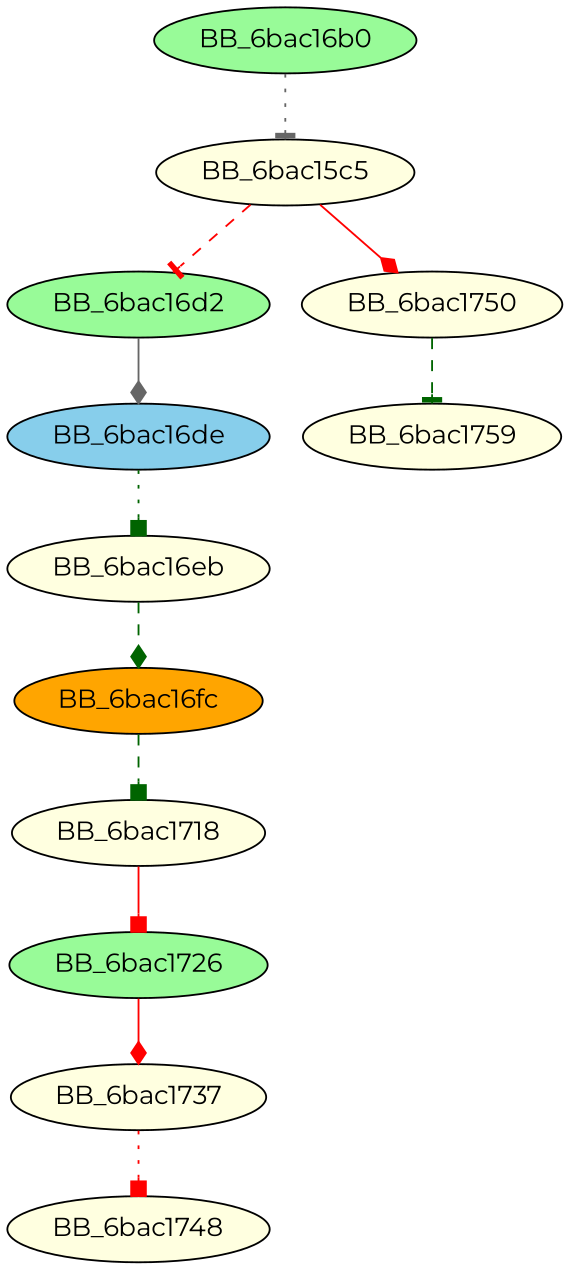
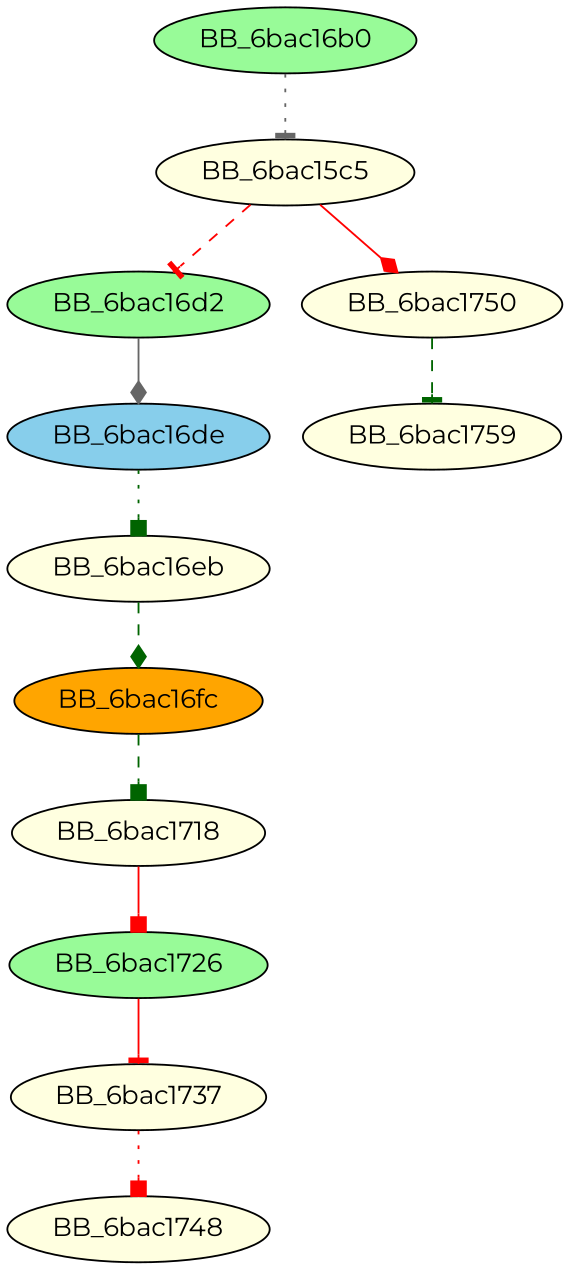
edge "BB_6bac1726" -> "BB_6bac1737": arrowhead diamond -> tee
